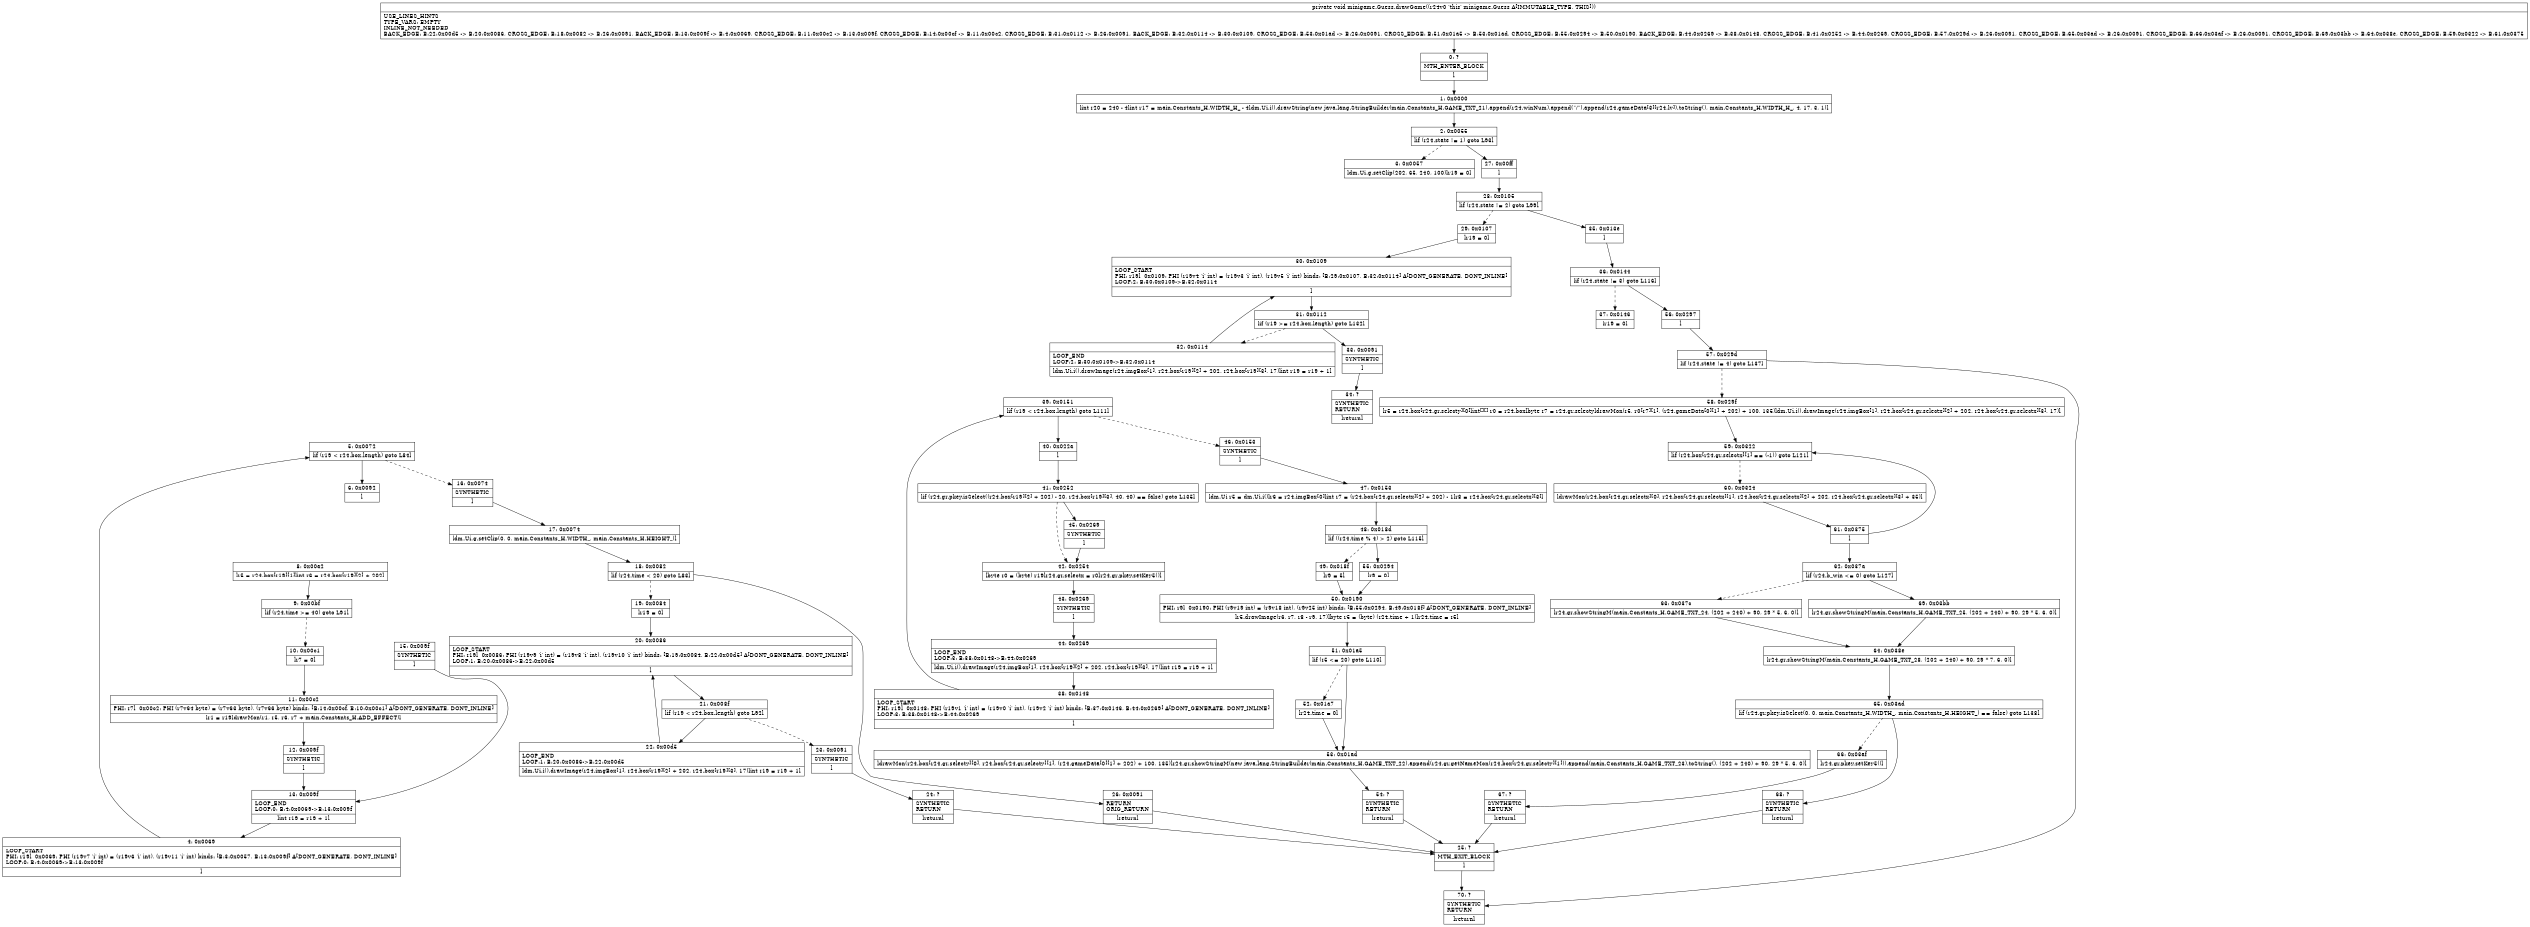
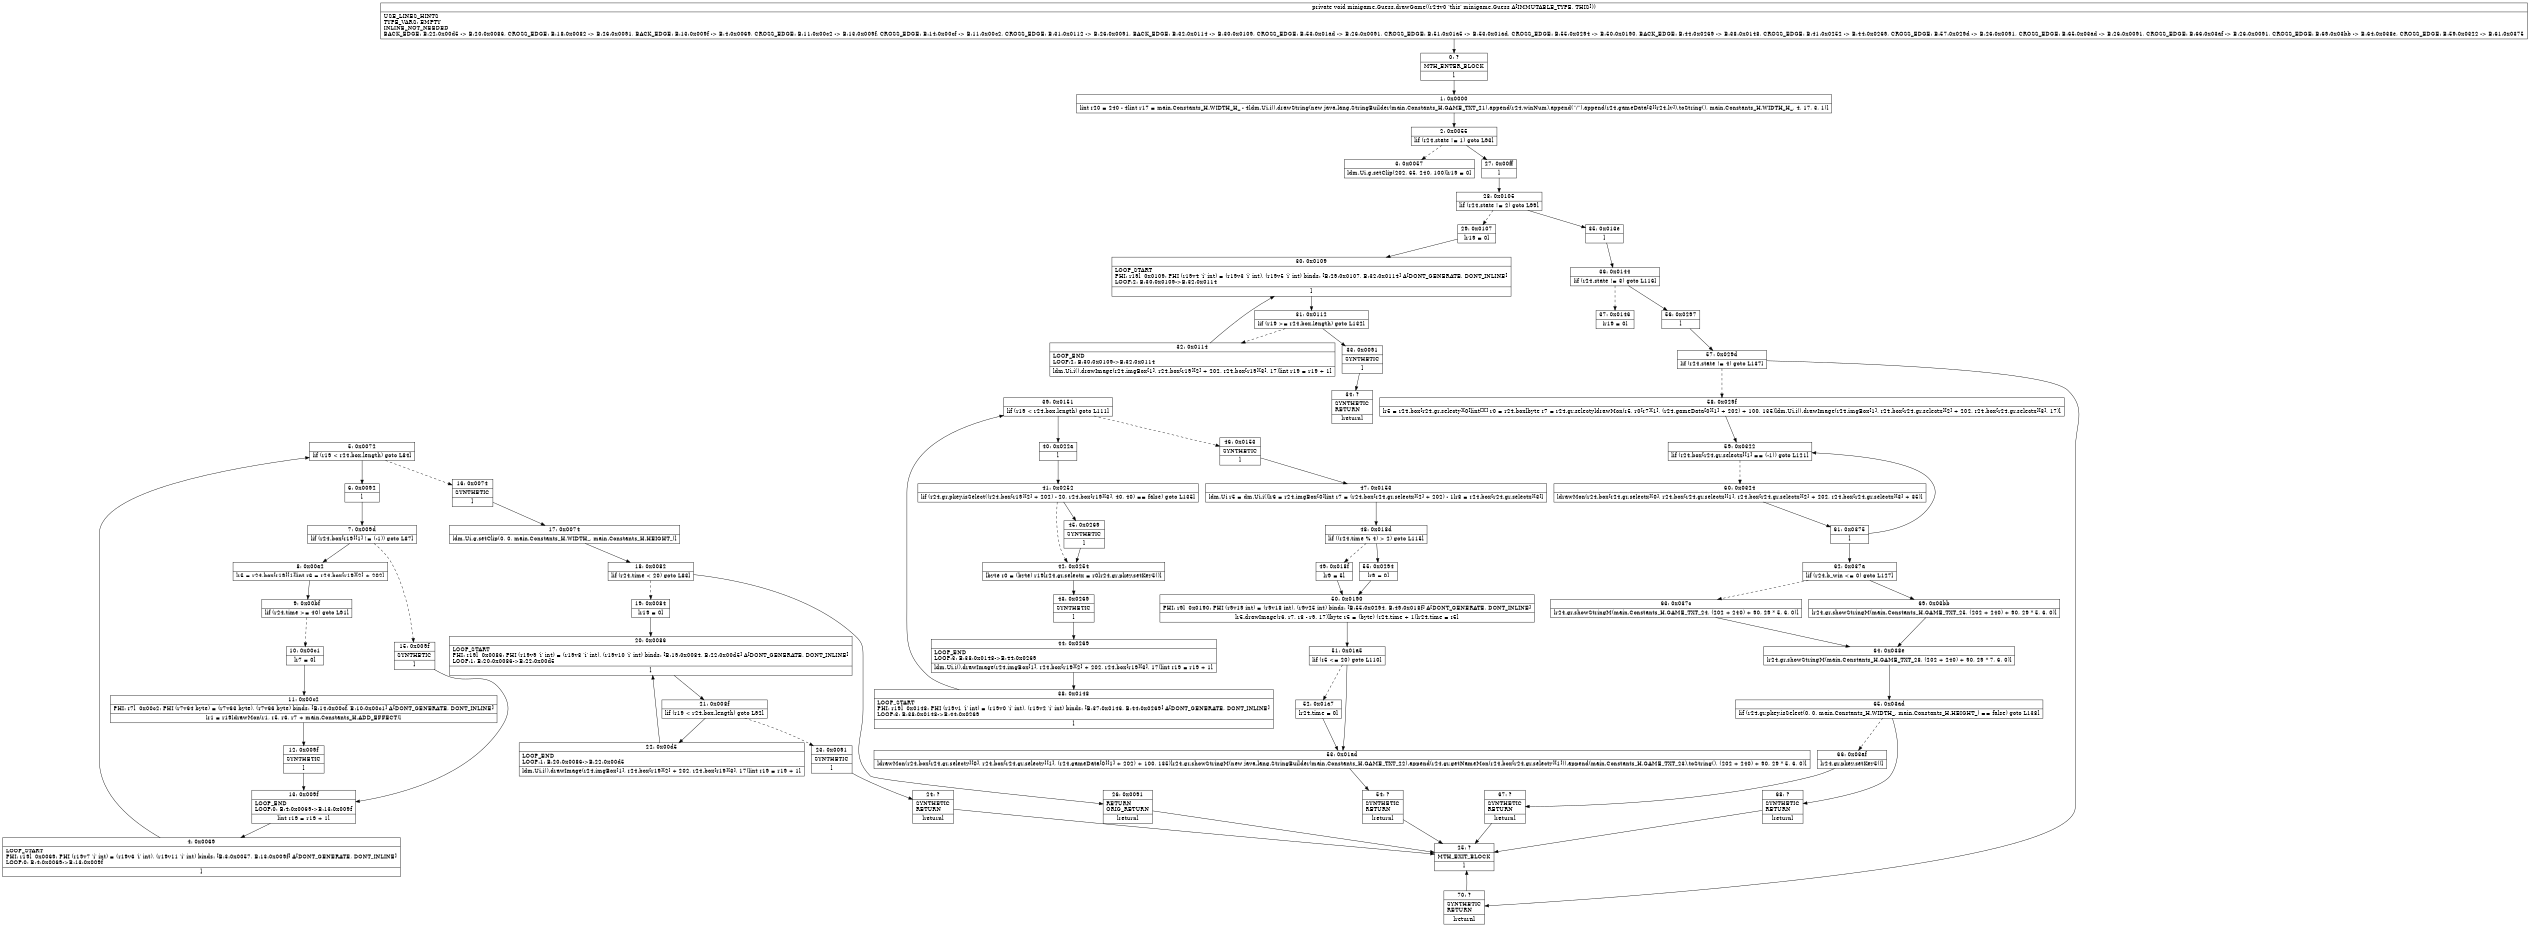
node "7: 0x009d": added
edge "25: ?" -> "70: ?": reversed
